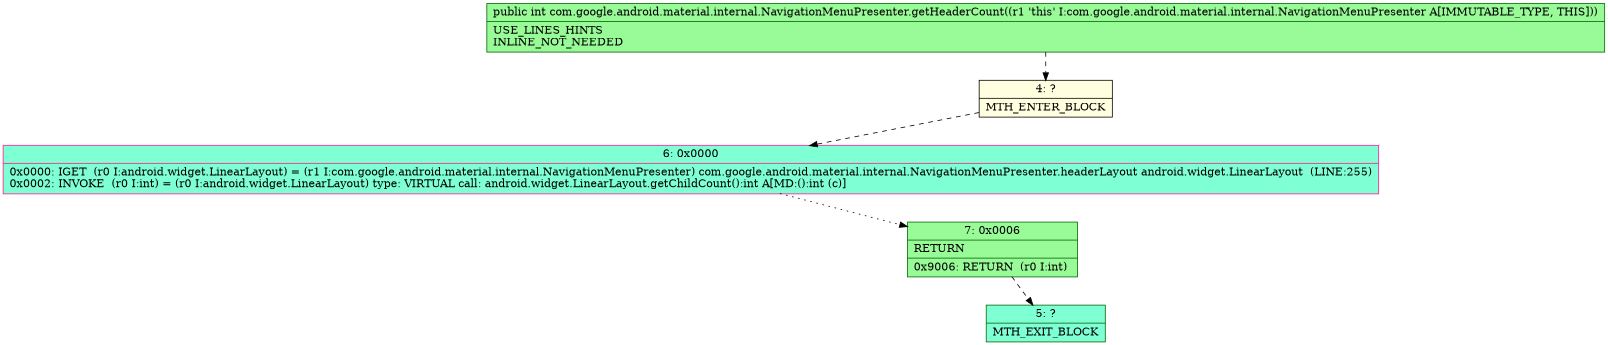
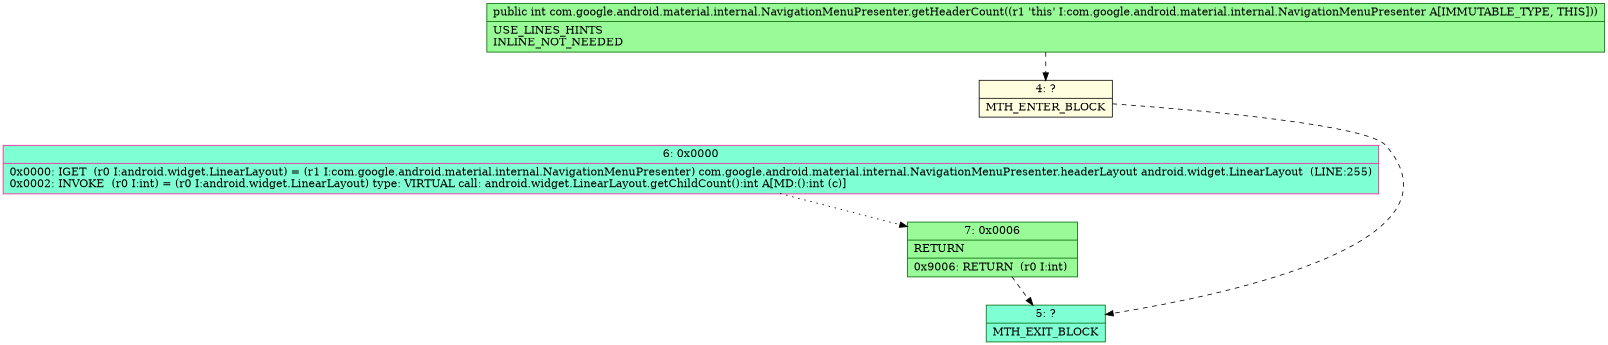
edge "4: ?" -> "6: 0x0000": now "4: ?" -> "5: ?"
